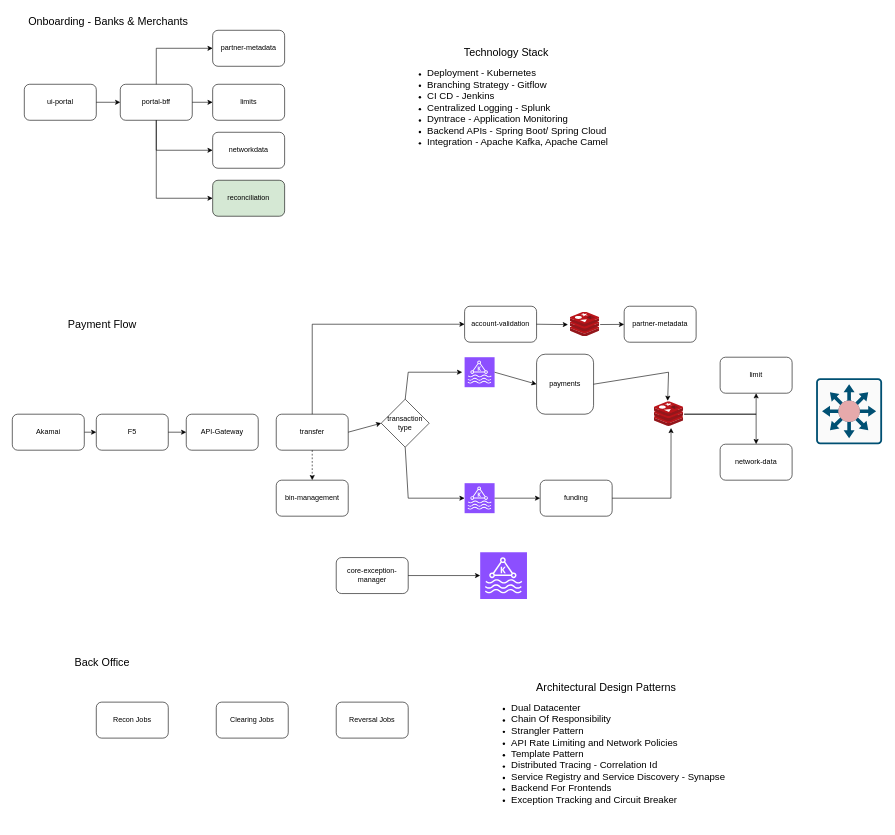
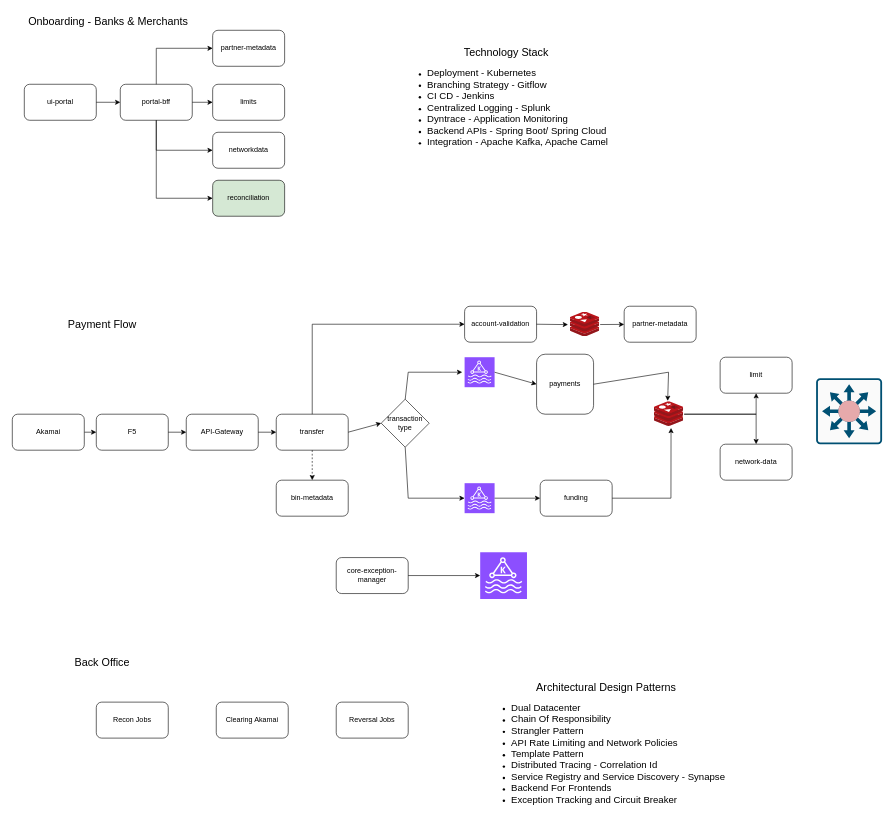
edge "API-Gateway" -> "transfer": added
node "bin-management": label "bin-management" -> "bin-metadata"
node "Clearing Jobs": label "Clearing Jobs" -> "Clearing Akamai"
